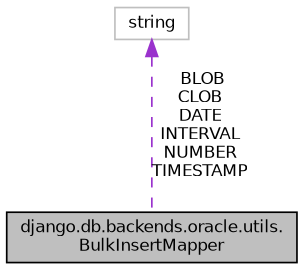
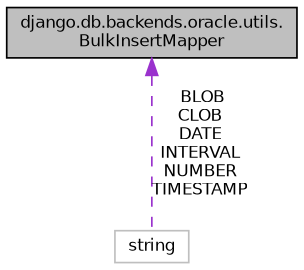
edge "django.db.backends.oracle.utils. BulkInsertMapper" -> "string": reversed
